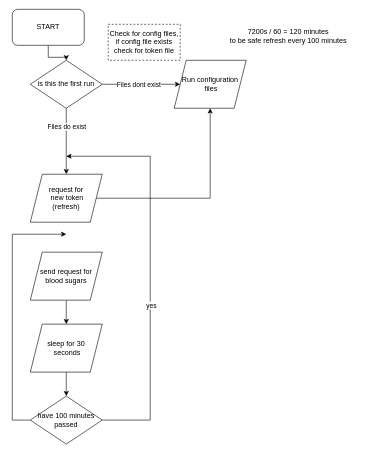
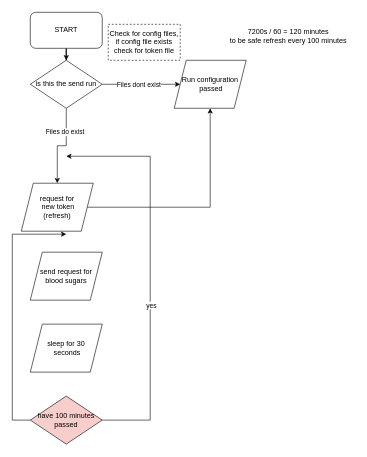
node "START": moved (48, 27) -> (66, 30)
node "is this the first run": label "is this the first run" -> "is this the send run"
node "Run configuration files": label "Run configuration files" -> "Run configuration passed"
node "request for new token (refresh)": moved (66, 198) -> (57, 207)
edge "send request for blood sugars" -> "sleep for 30 seconds": removed
edge "sleep for 30 seconds" -> "have 100 minutes passed": removed
node "have 100 minutes passed": fillcolor #ffffff -> #f8cecc
